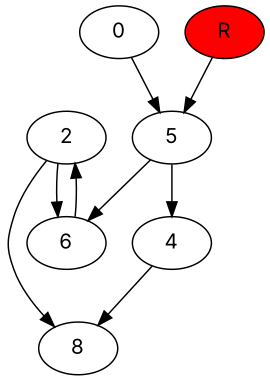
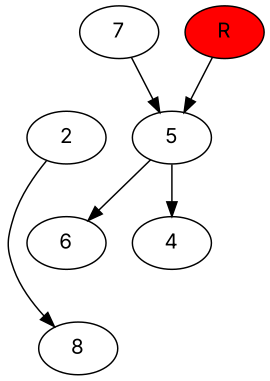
node "0": label "0" -> "7"
edge "2" -> "6": removed
edge "6" -> "2": removed
edge "4" -> "8": removed
